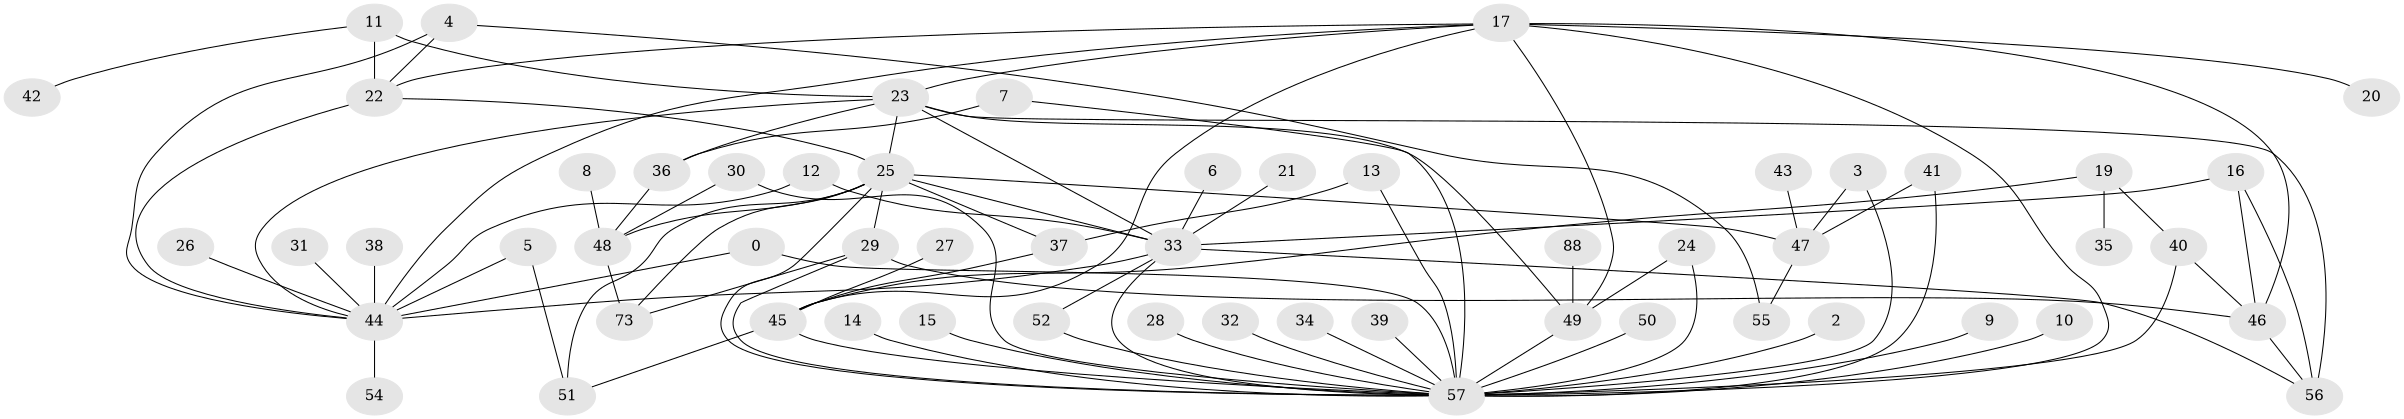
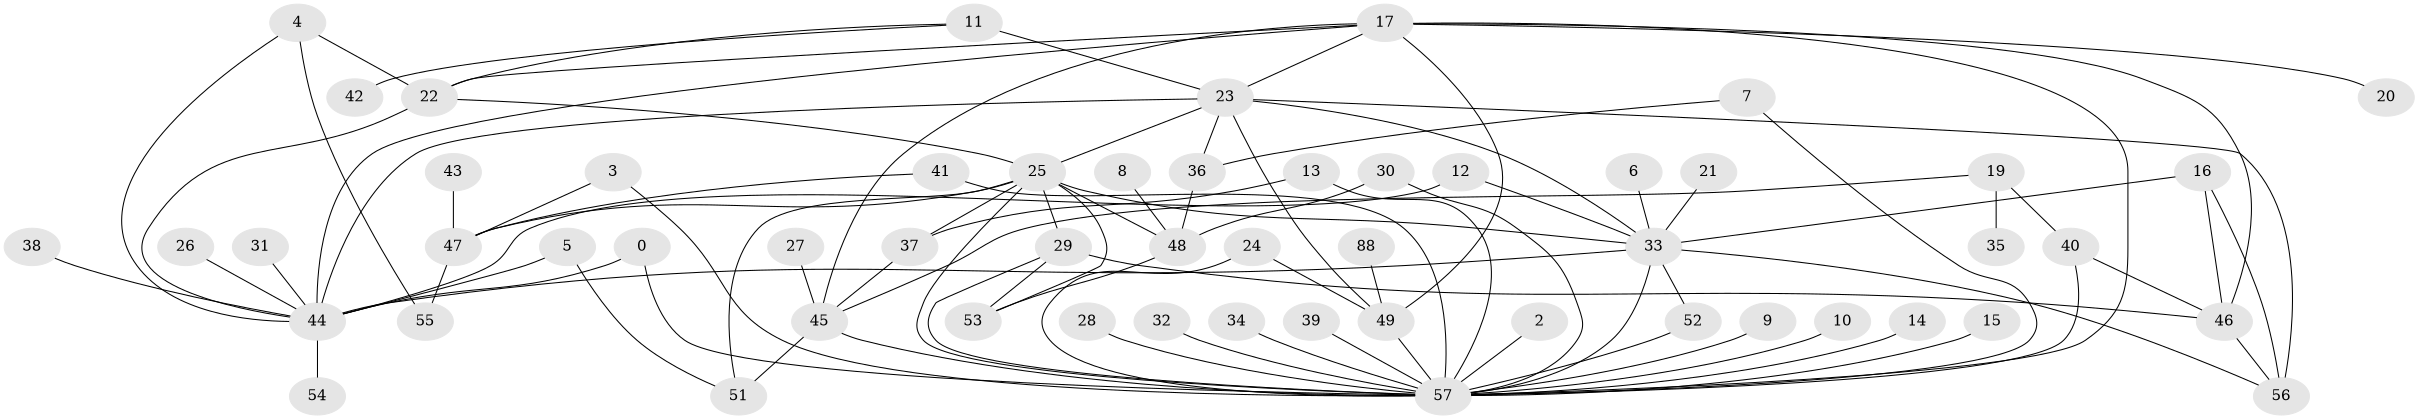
node "73": label "73" -> "53"
node "50": removed
